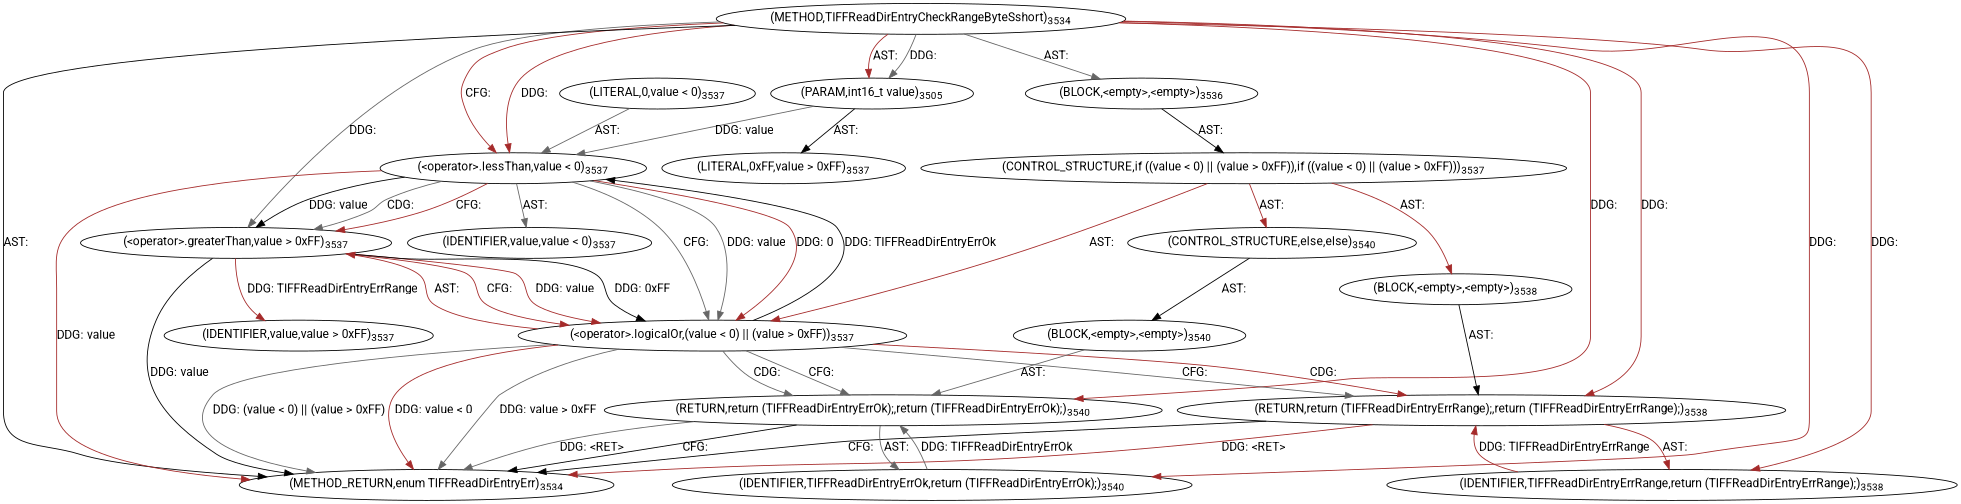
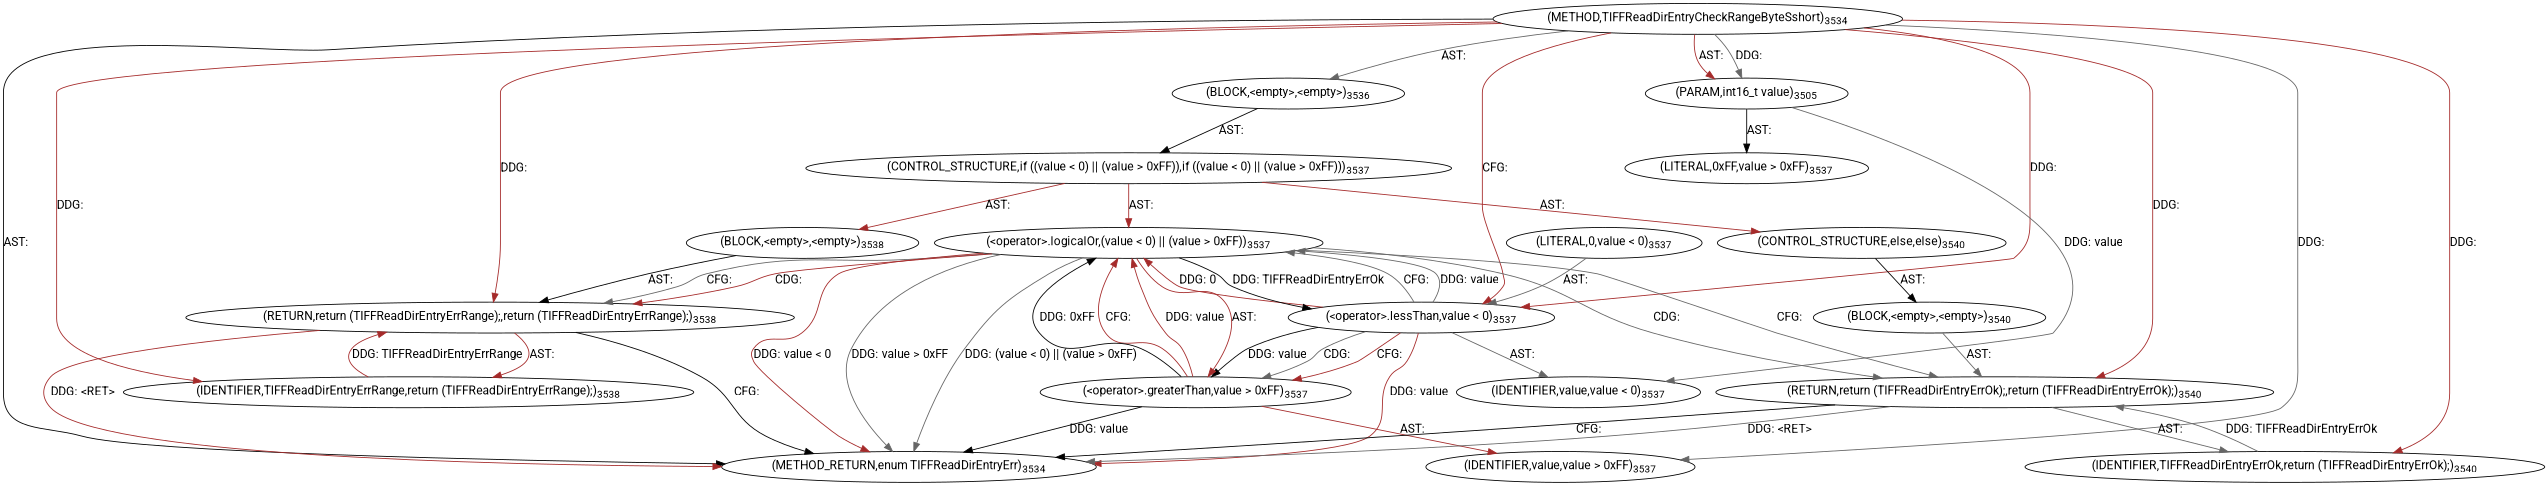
edge "(METHOD,TIFFReadDirEntryCheckRangeByteSshort)" -> "(<operator>.greaterThan,value > 0xFF)": now "(METHOD,TIFFReadDirEntryCheckRangeByteSshort)" -> "(IDENTIFIER,value,value > 0xFF)"
edge "(PARAM,int16_t value)" -> "(<operator>.lessThan,value < 0)": now "(PARAM,int16_t value)" -> "(IDENTIFIER,value,value < 0)"
edge "(<operator>.greaterThan,value > 0xFF)" -> "(IDENTIFIER,value,value > 0xFF)": label "DDG: TIFFReadDirEntryErrRange" -> "AST: "
